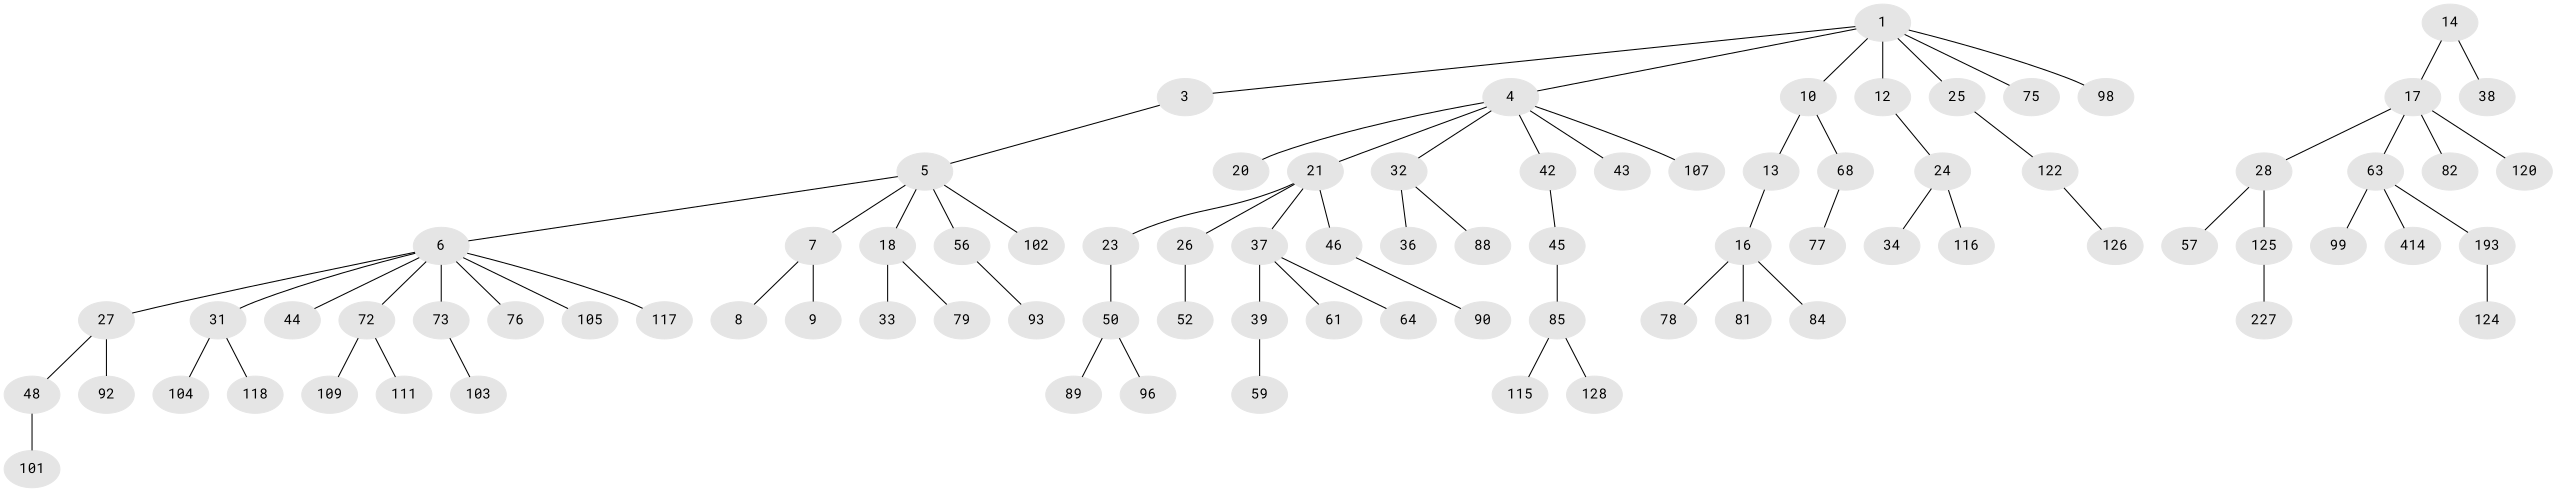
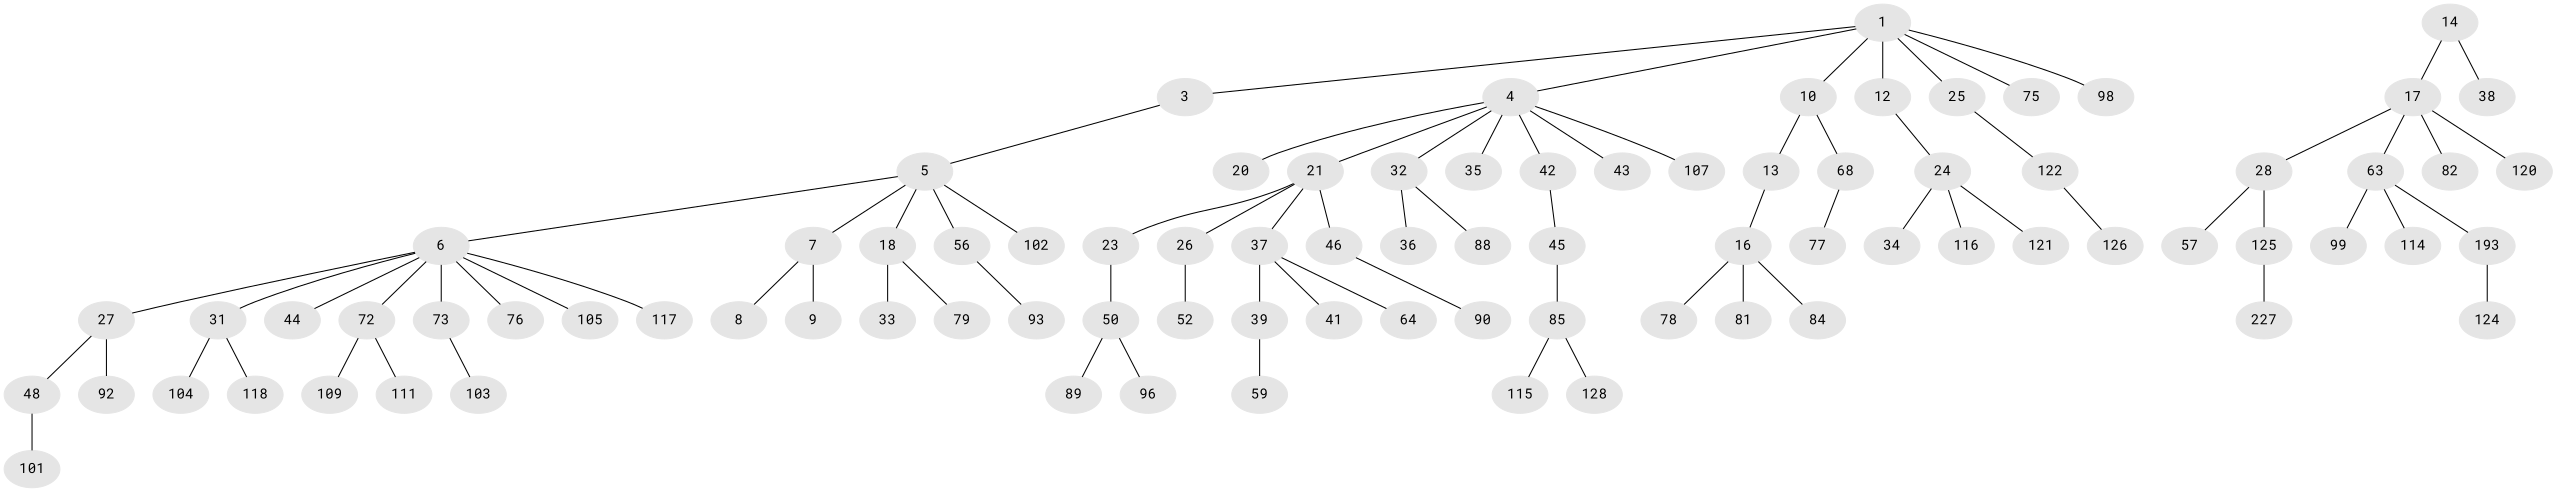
node "35": added
node "121": added
node "414": label "414" -> "114"
node "61": label "61" -> "41"
